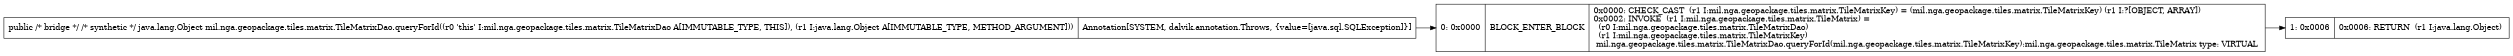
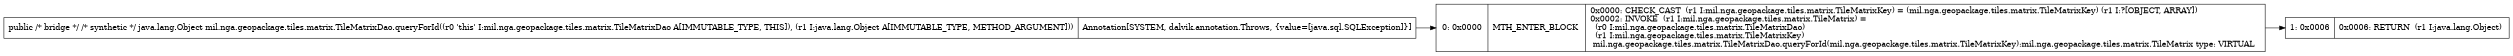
node "0: 0x0000": text "BLOCK_ENTER_BLOCK" -> "MTH_ENTER_BLOCK"
